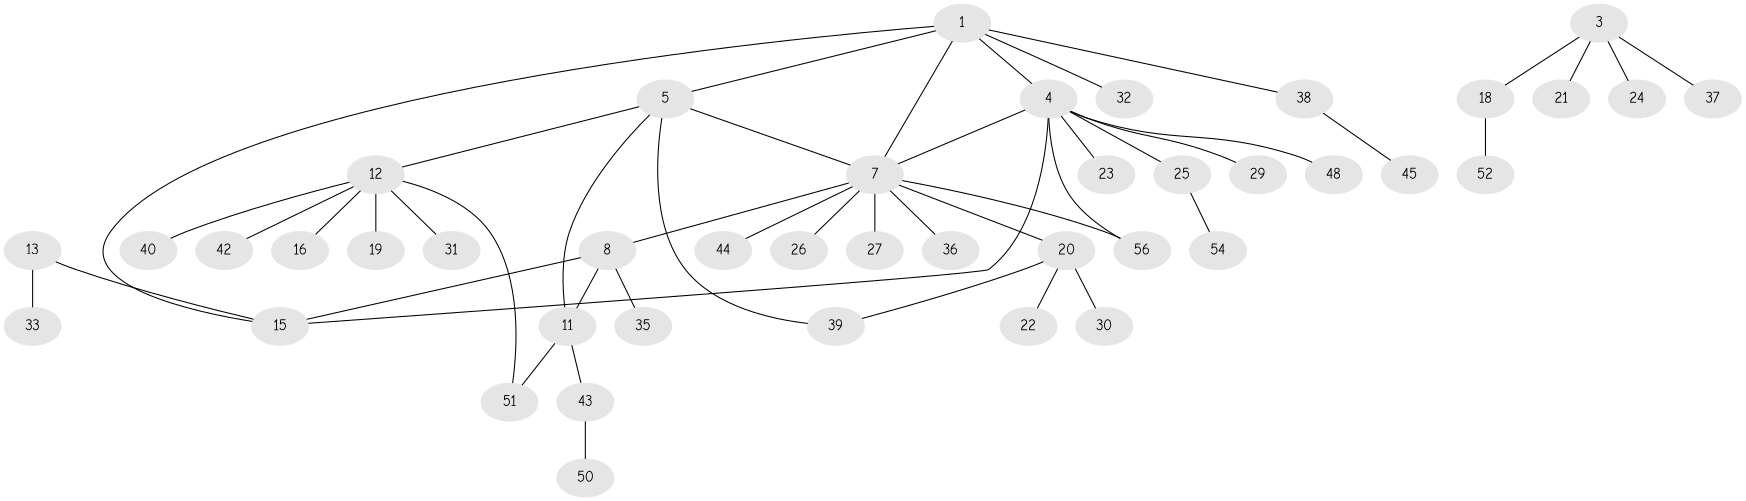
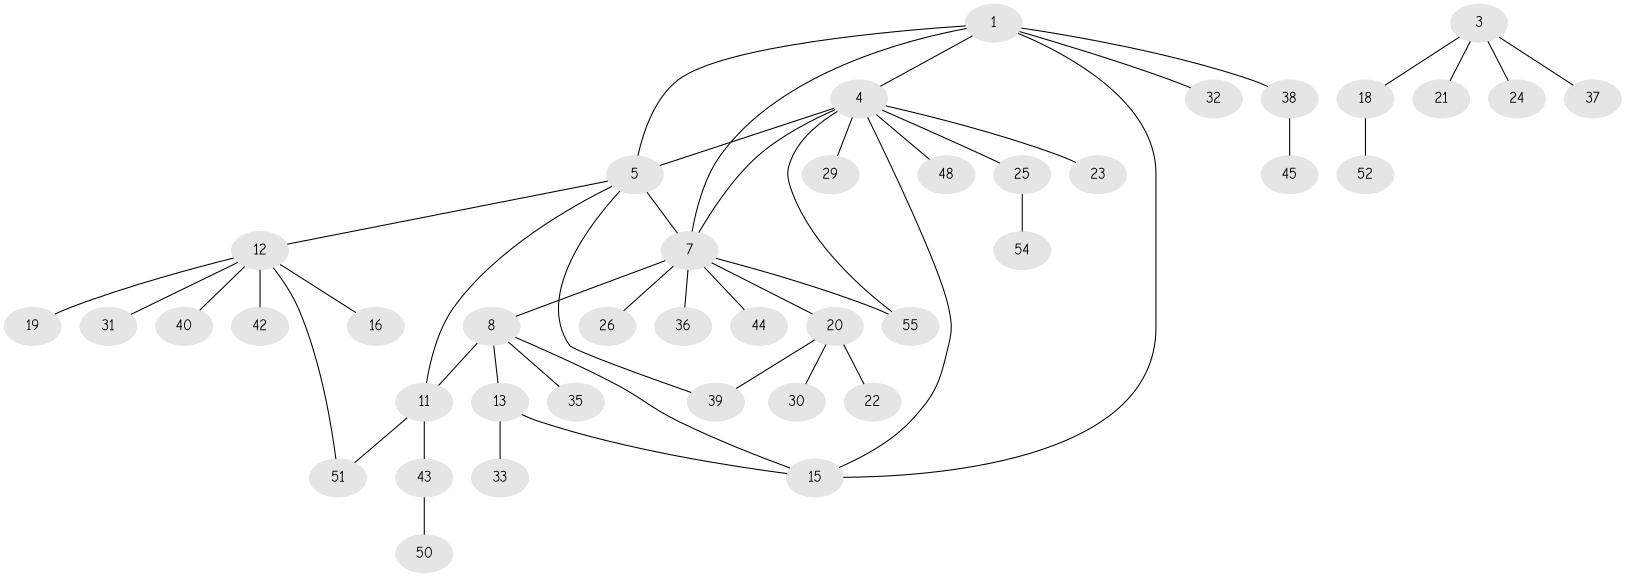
edge "4" -- "5": added
node "27": removed
node "56": label "56" -> "55"
edge "8" -- "13": added
